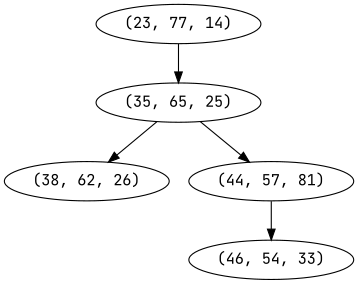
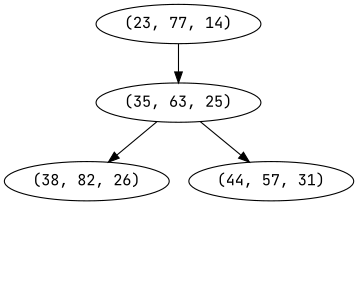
node "(35, 65, 25)": label "(35, 65, 25)" -> "(35, 63, 25)"
node "(38, 62, 26)": label "(38, 62, 26)" -> "(38, 82, 26)"
node "(44, 57, 81)": label "(44, 57, 81)" -> "(44, 57, 31)"
node "(46, 54, 33)": removed
